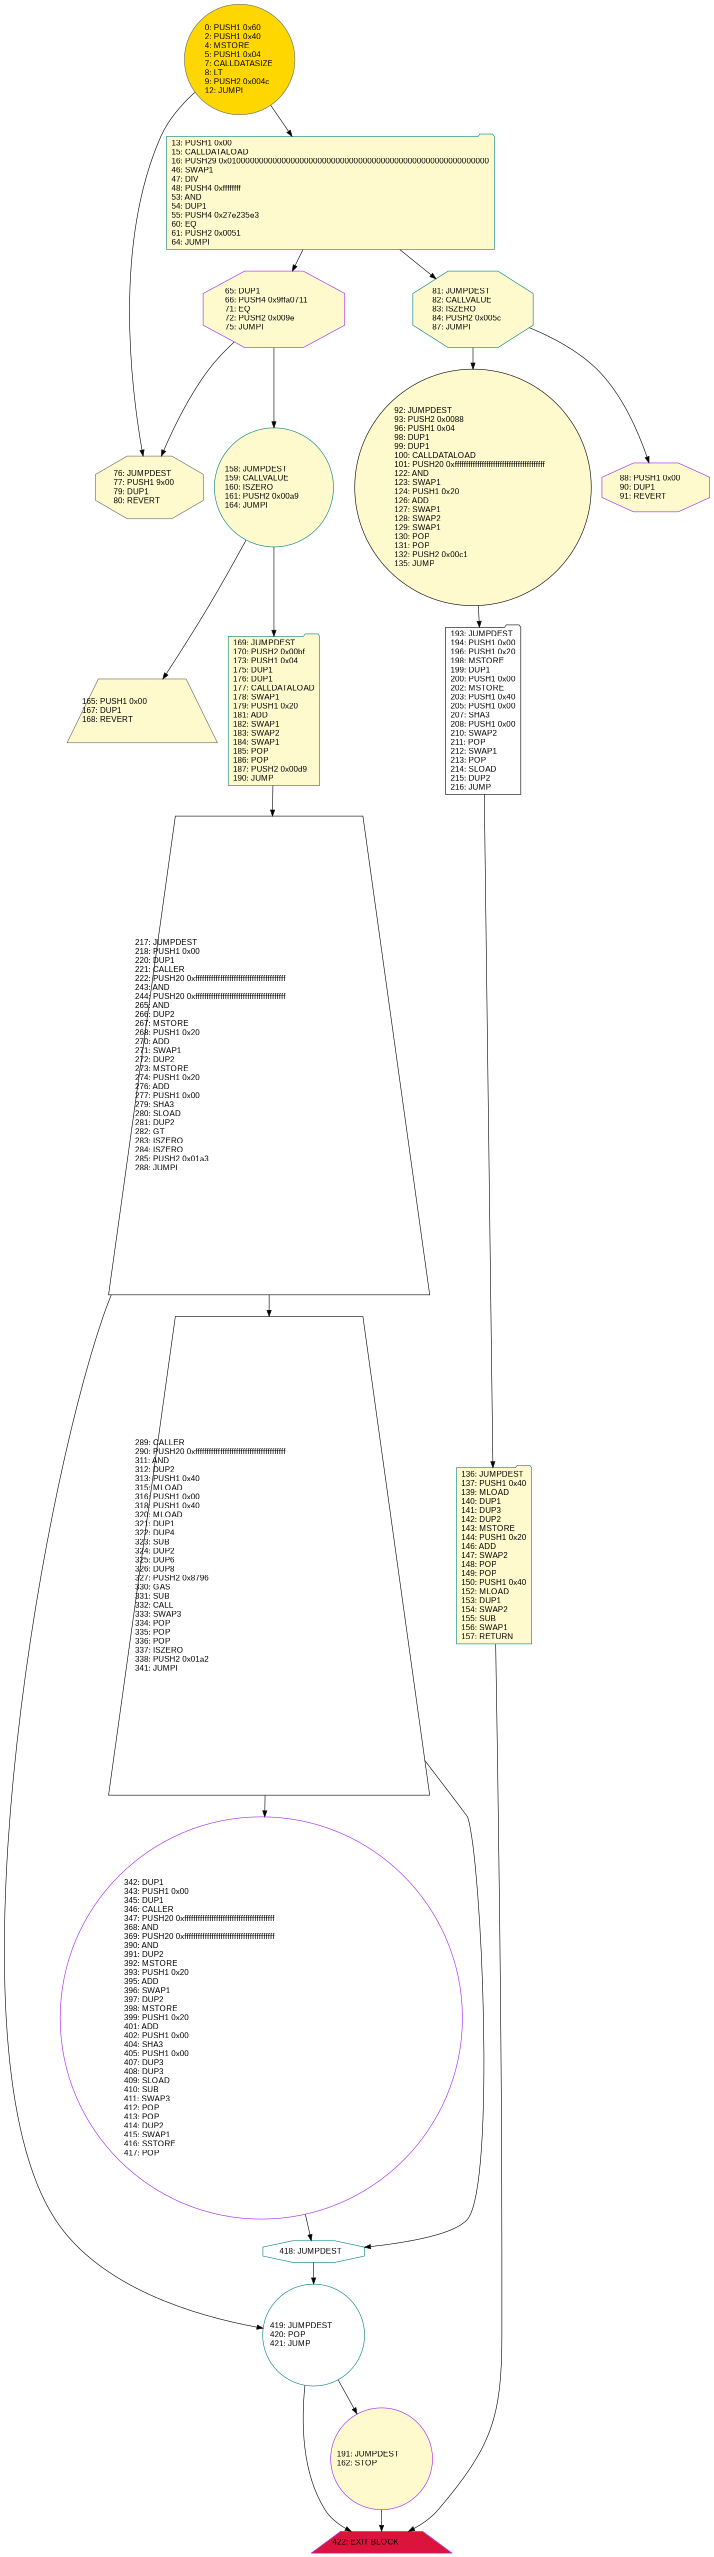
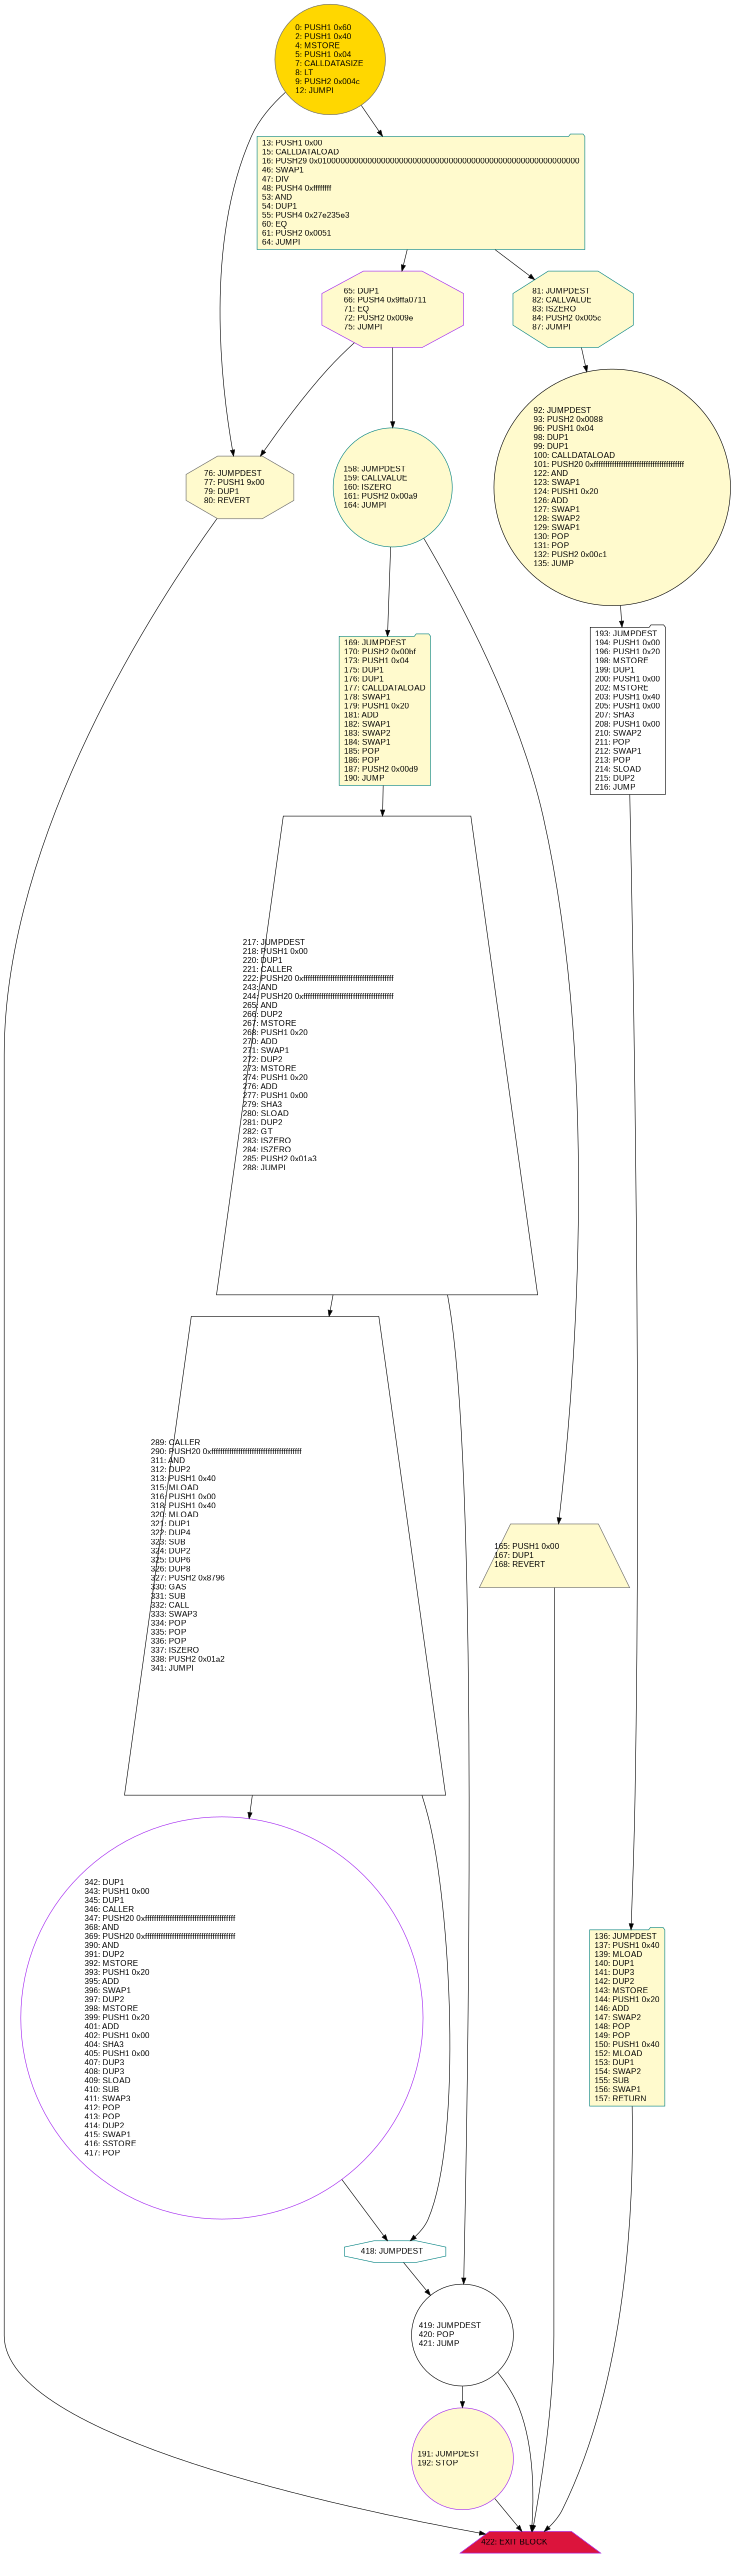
node "88: PUSH1 0x00 90: DUP1 91: REVERT": removed
edge "76: JUMPDEST 77: PUSH1 9x00 79: DUP1 80: REVERT" -> "422: EXIT BLOCK": added
edge "165: PUSH1 0x00 167: DUP1 168: REVERT" -> "422: EXIT BLOCK": added
node "419: JUMPDEST 420: POP 421: JUMP": color teal -> black
node "191: JUMPDEST 162: STOP": label "191: JUMPDEST 162: STOP" -> "191: JUMPDEST 192: STOP"
